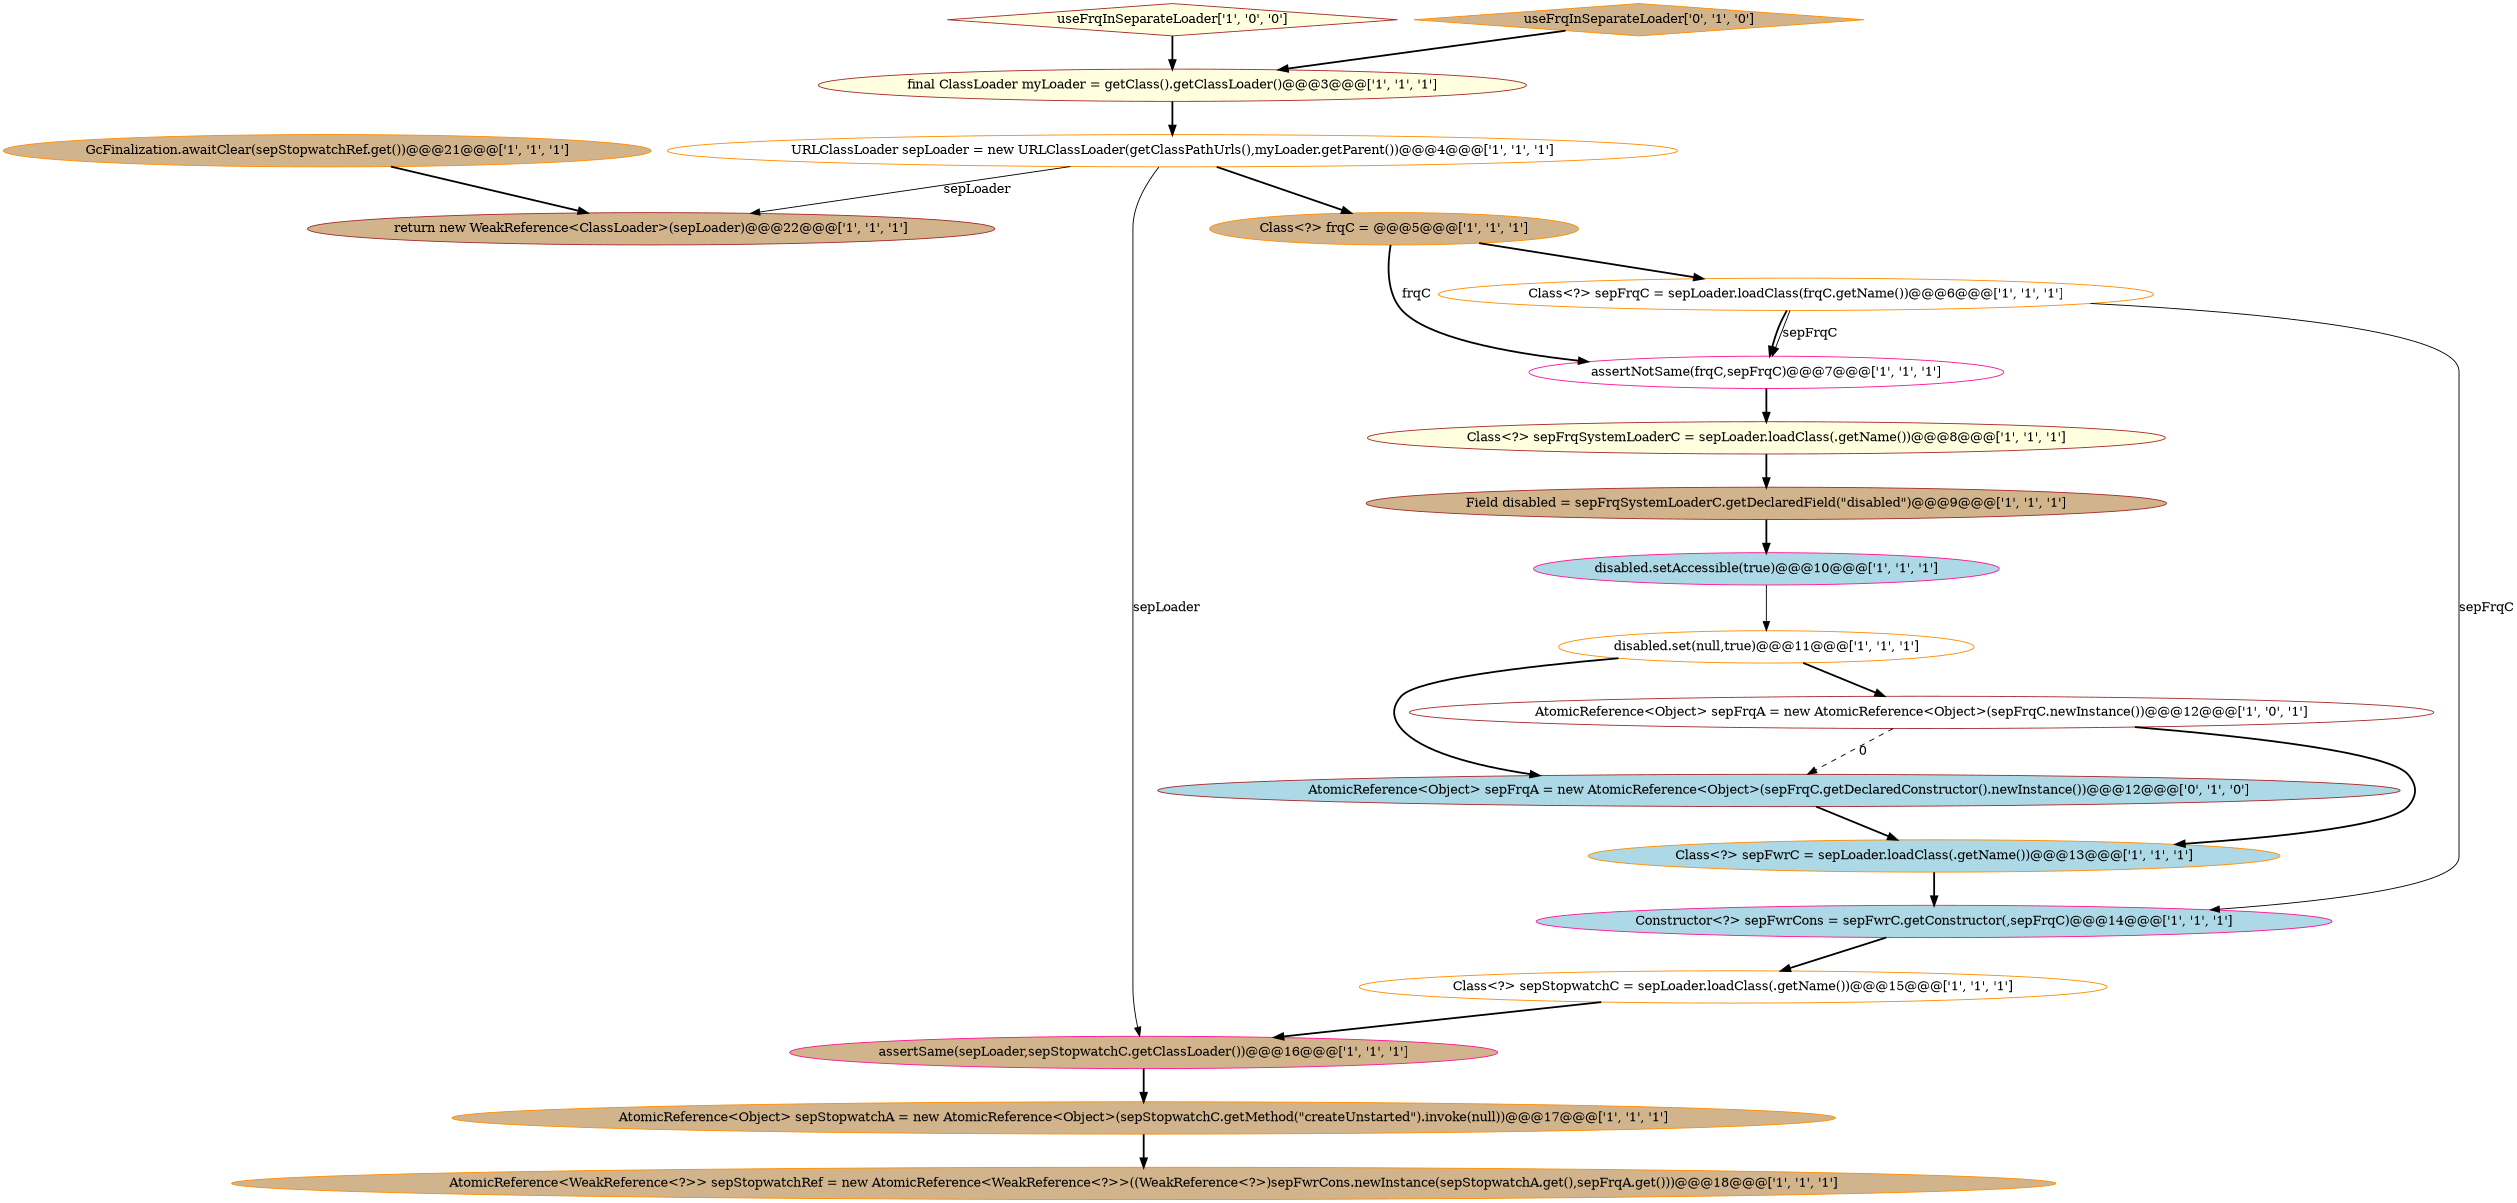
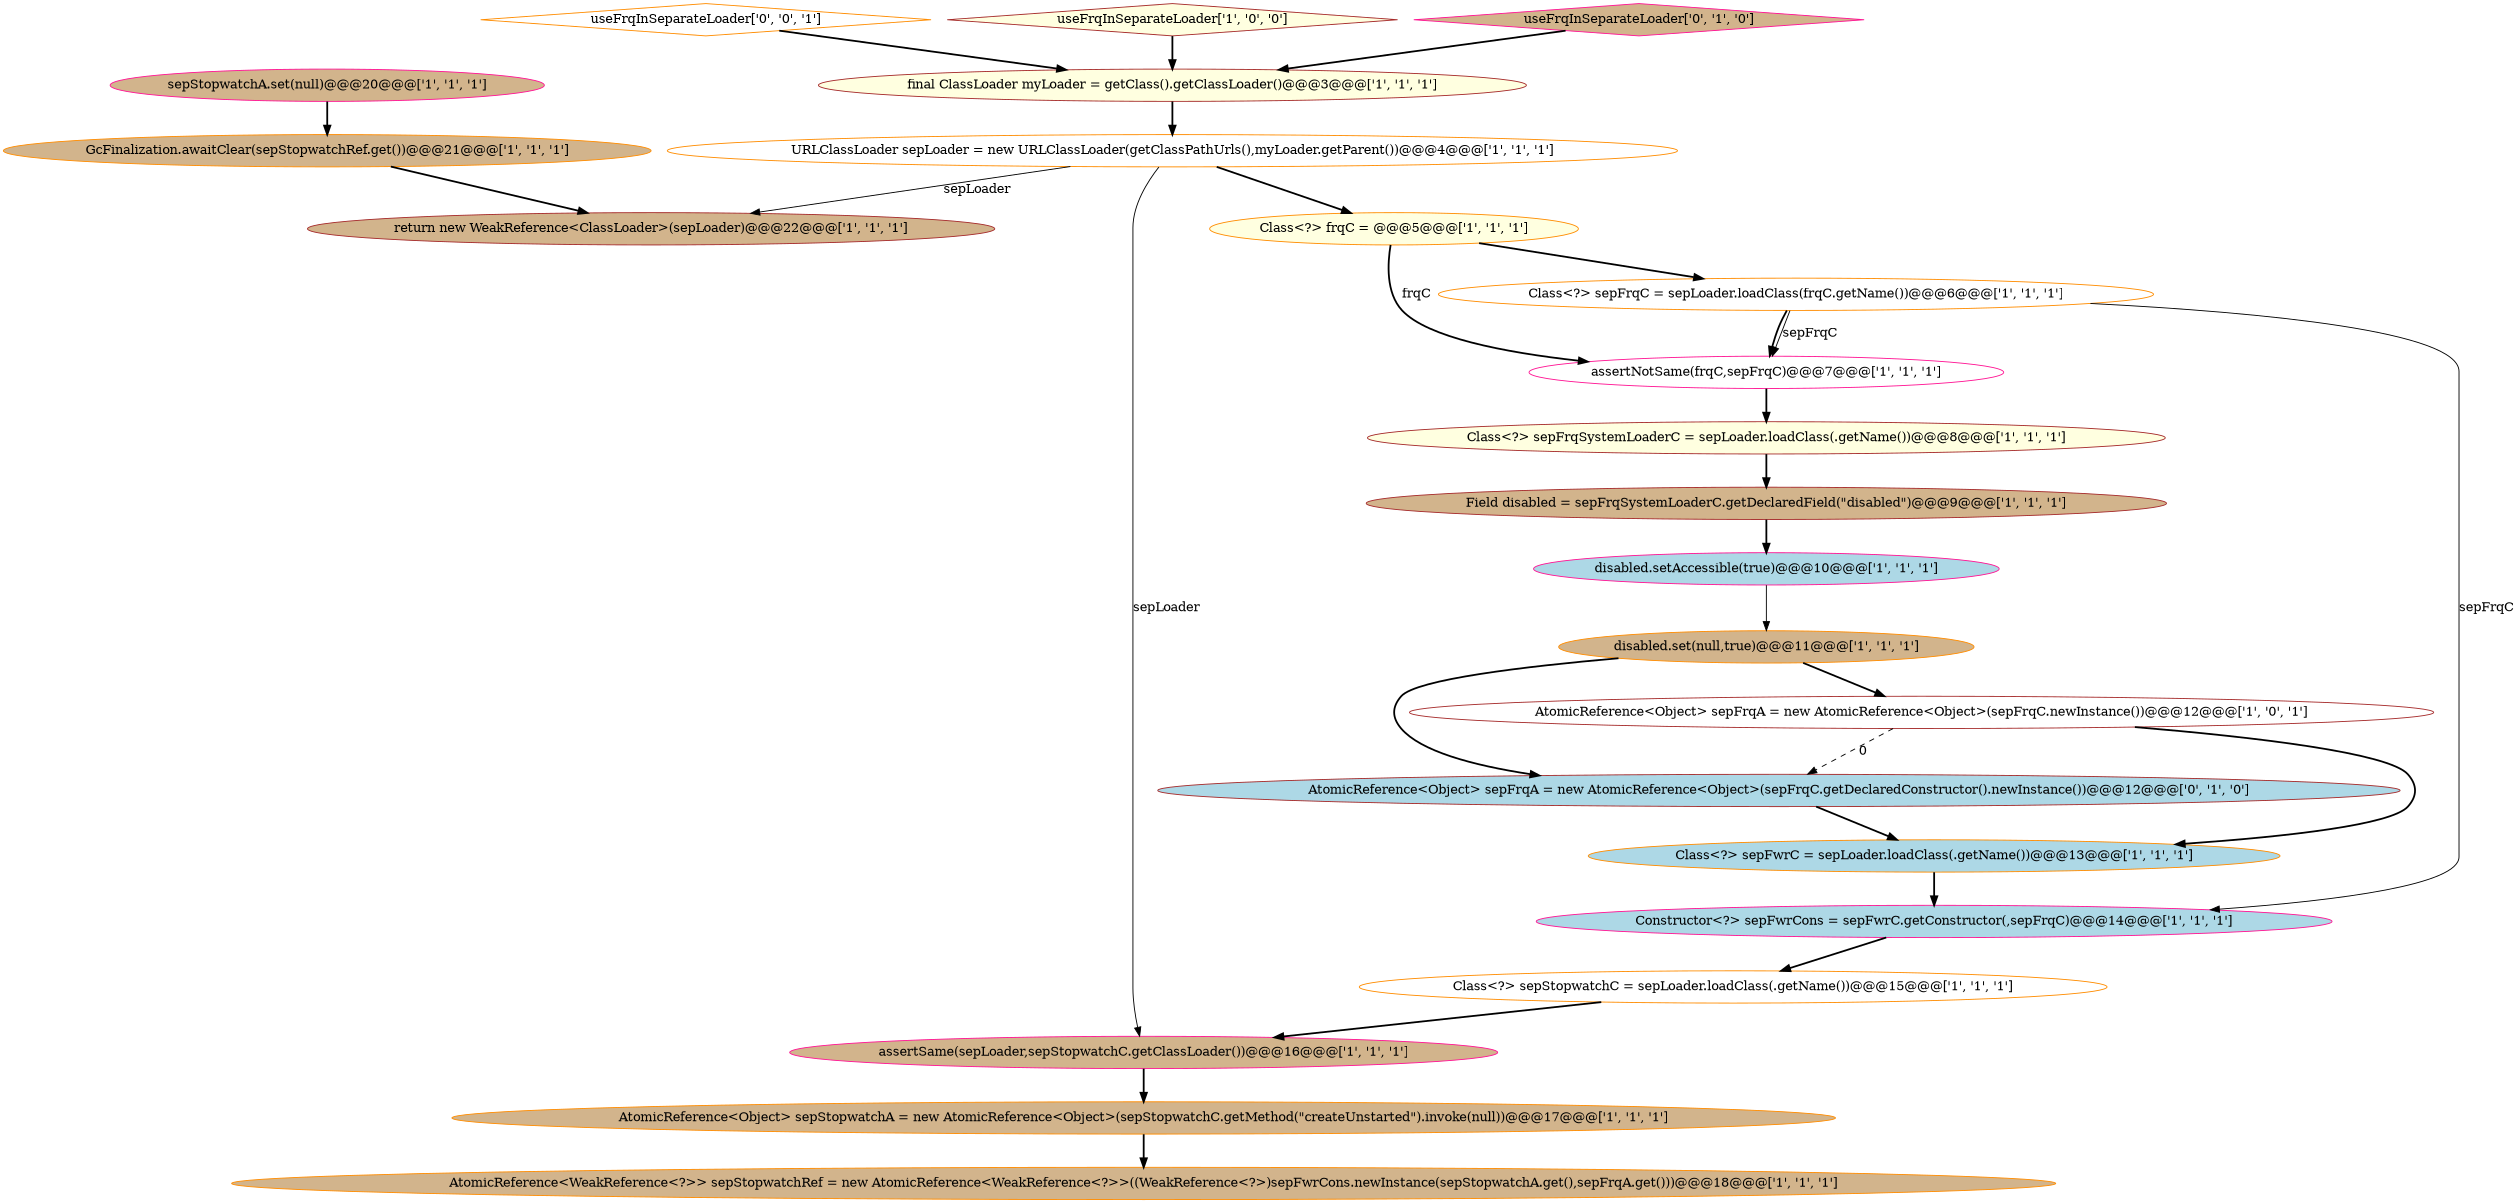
node "useFrqInSeparateLoader['0', '0', '1']": added
node "useFrqInSeparateLoader['0', '1', '0']": color darkorange -> deeppink
node "sepStopwatchA.set(null)@@@20@@@['1', '1', '1']": added
node "Class<?> frqC = @@@5@@@['1', '1', '1']": fillcolor tan -> lightyellow
node "disabled.set(null,true)@@@11@@@['1', '1', '1']": fillcolor white -> tan
